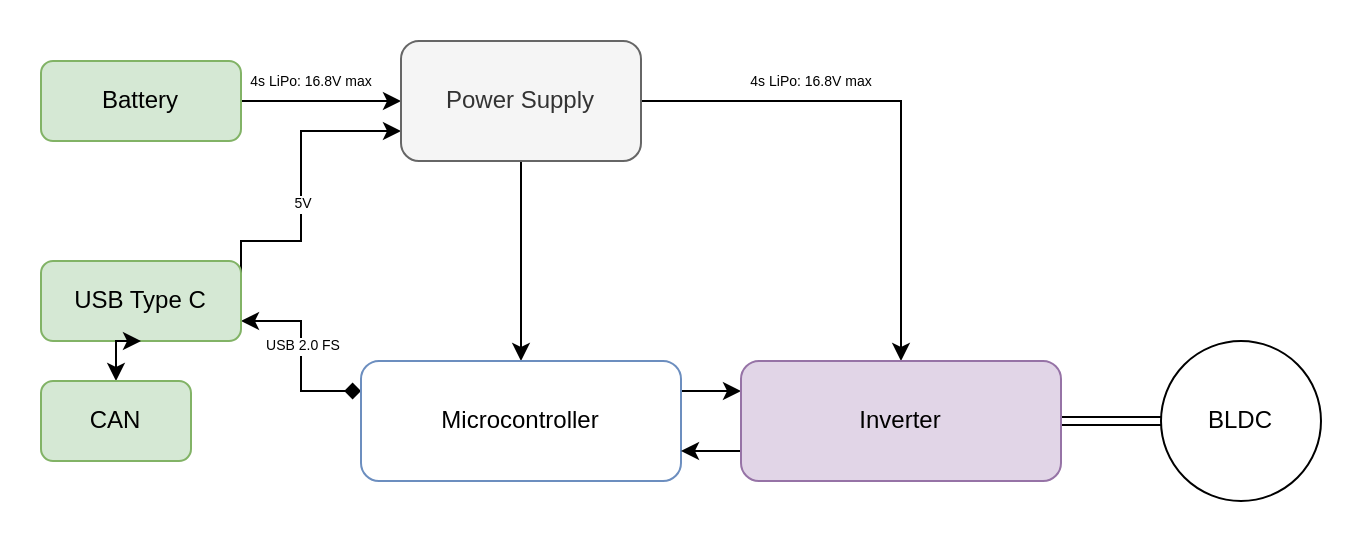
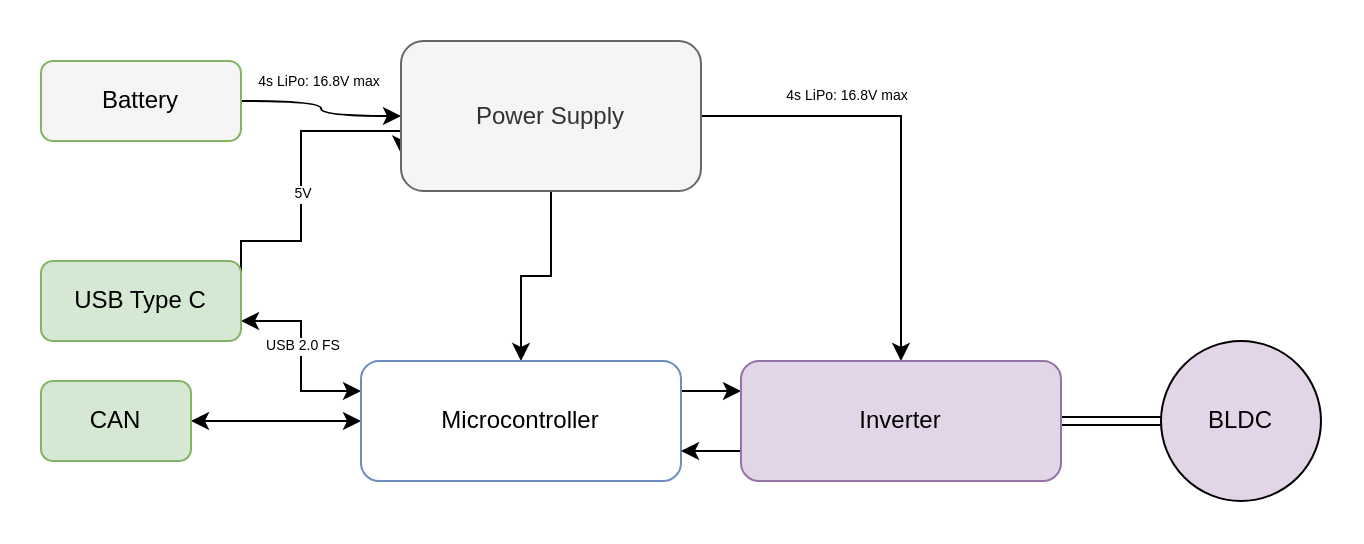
node "Battery": fillcolor #d5e8d4 -> #f5f5f5
node "Power Supply": size 240x120 -> 300x150
edge "USB Type C" -- "CAN": now "Microcontroller" -- "CAN"
edge "USB Type C" -- "Microcontroller": arrowhead diamond -> classic
node "BLDC": fillcolor #ffffff -> #e1d5e7
